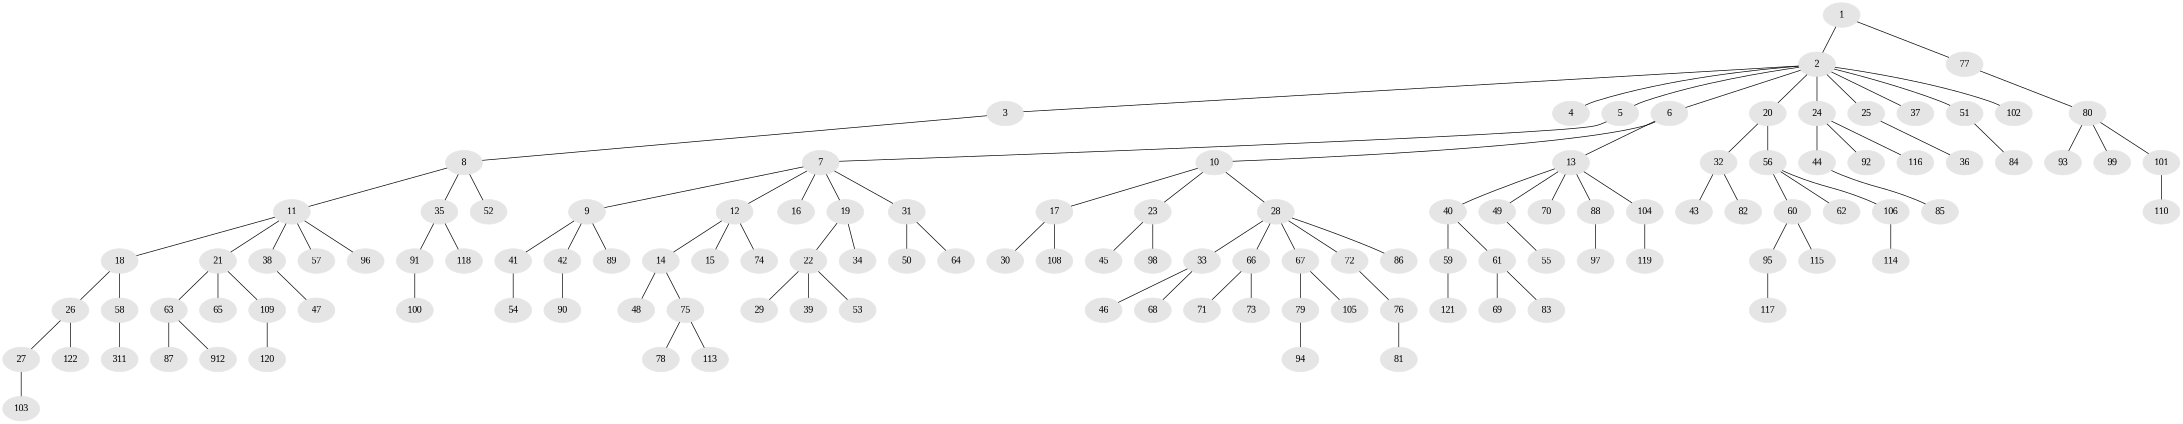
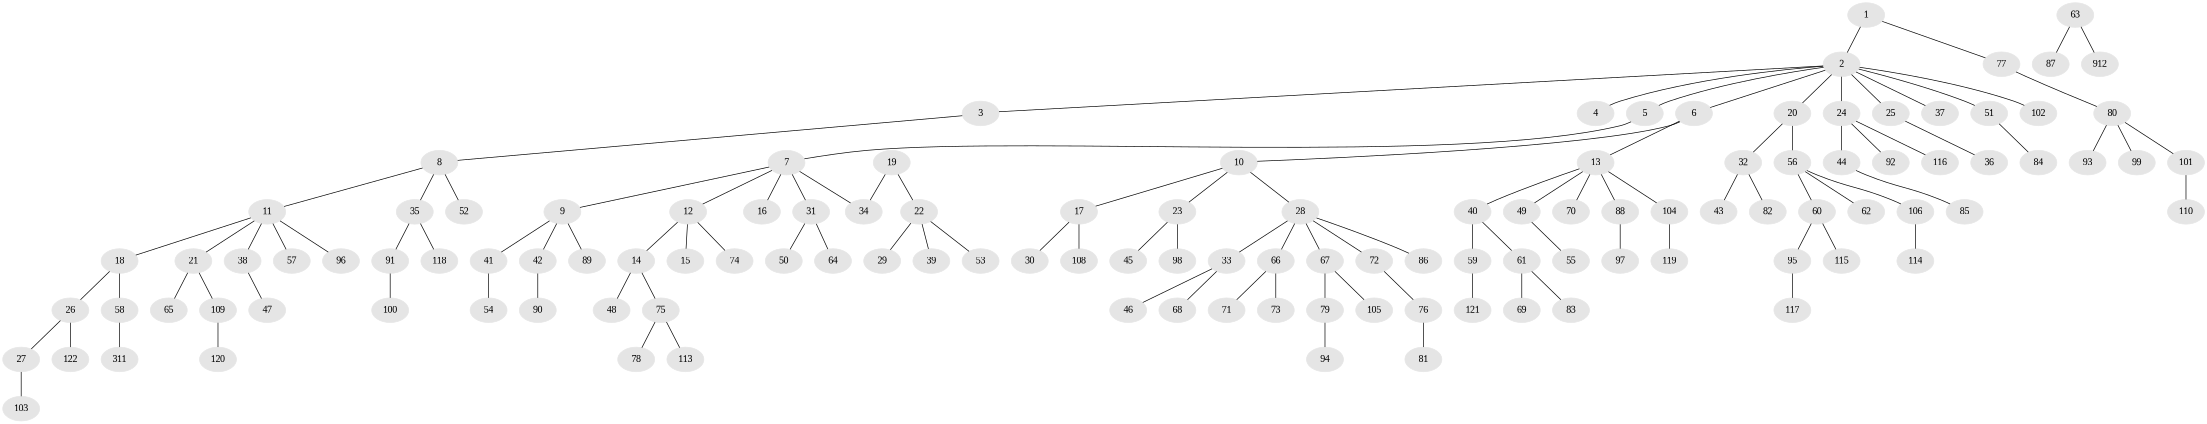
edge "7" -- "19": now "7" -- "34"
edge "21" -- "63": removed
